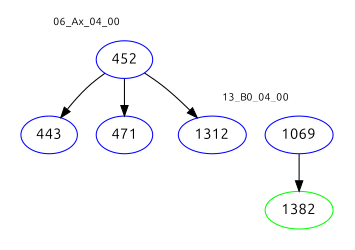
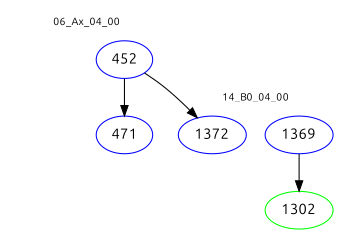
cluster "13_B0_04_00": label "13_B0_04_00" -> "14_B0_04_00"
node "443": removed
node "1312": label "1312" -> "1372"
node "1069": label "1069" -> "1369"
node "1382": label "1382" -> "1302"
